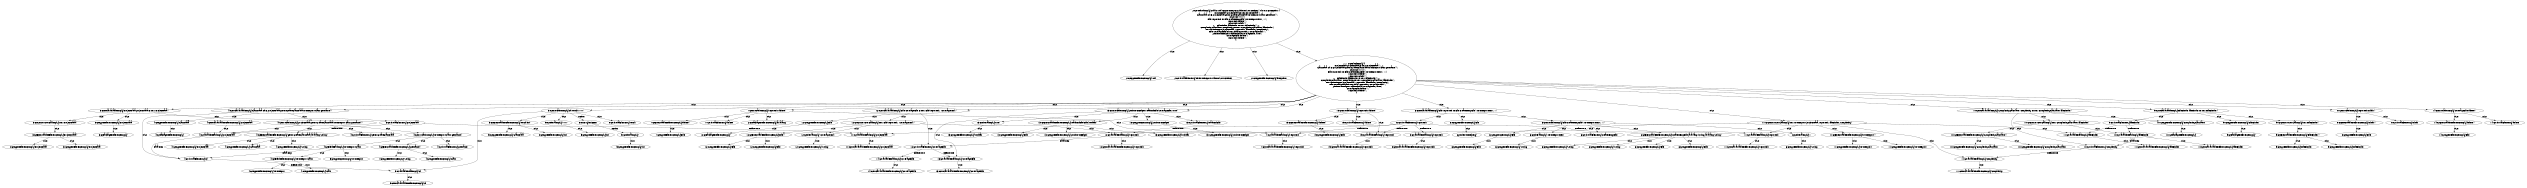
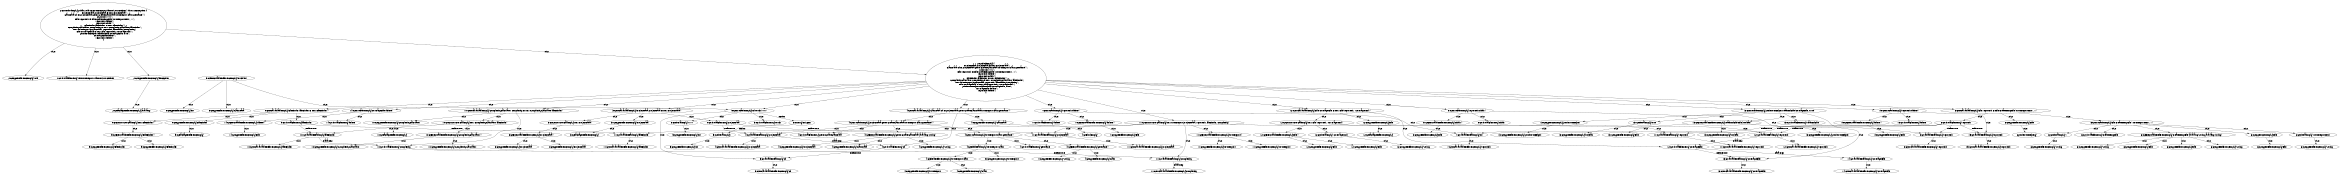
edge "7:CtInvocationImpl@reportDir.delete()" -> "2:CtPackageReferenceImpl@java.lang": now "2:CtTypeReferenceImpl@Exception" -> "2:CtPackageReferenceImpl@java.lang"
edge "8:CtInvocationImpl@reportDir.mkdir()" -> "8:CtVariableReadImpl@reportDir": added, label "AST"
edge "5:CtInvocationImpl@cd.touch(7777)" -> "5:CtExecutableReferenceImpl@touch(int)": reversed
edge "4:CtLocalVariableReferenceImpl@projectData" -> "4:CtVariableReadImpl@projectData": reversed
node "4:CtPackageReferenceImpl@": label "4:CtPackageReferenceImpl@" -> "4:CtBlockImpl@"
node "7:CtVariableReadImpl@reportDir": label "7:CtVariableReadImpl@reportDir" -> "7:CtVariableReadImpl@int"
edge "4:CtFieldReadImpl@XMLReport.class" -> "4:CtVirtualElement@cd": removed, label "Data Dep"
edge "12:CtVirtualElement@coverageFile" -> "14:CtVariableReadImpl@coverageFile": label "Define-Use" -> "Data Dep"
edge "11:CtVariableReadImpl@complexity" -> "11:CtLocalVariableReferenceImpl@complexity": label "AST" -> "Data Dep"
